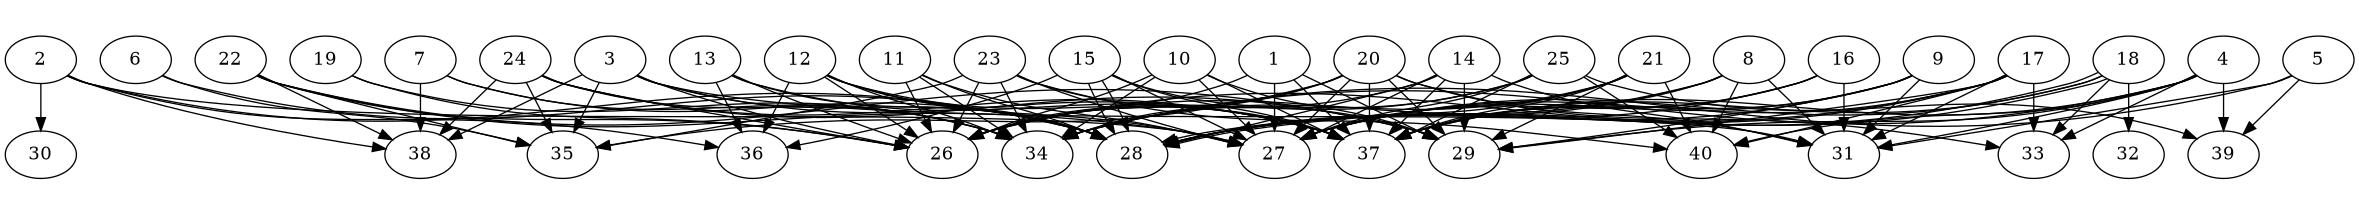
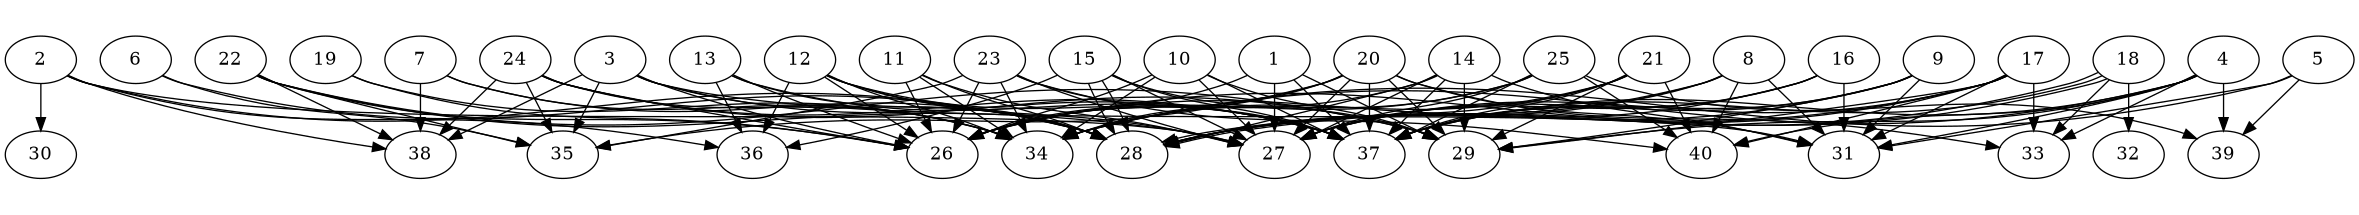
edge "18" -> "27": removed
